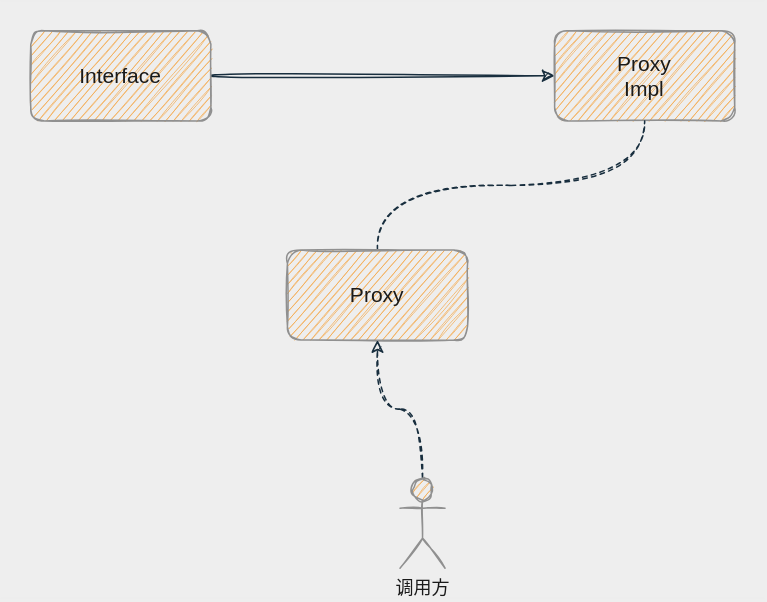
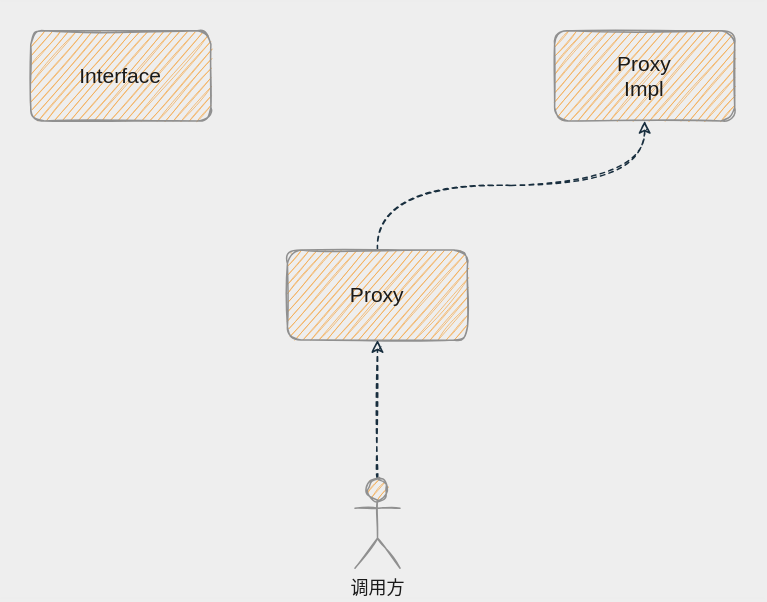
edge "Interface" -> "Proxy Impl": removed
edge "Proxy Impl" -- "Proxy": arrowhead none -> classic
node "调用方": moved (422, 523) -> (377, 523)
